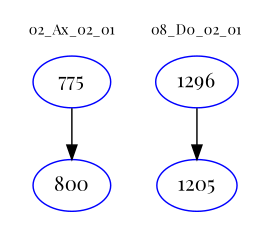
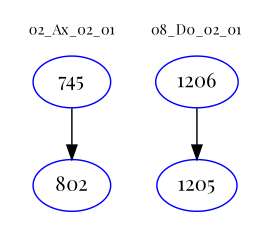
node "775": label "775" -> "745"
node "1296": label "1296" -> "1206"
node "800": label "800" -> "802"
